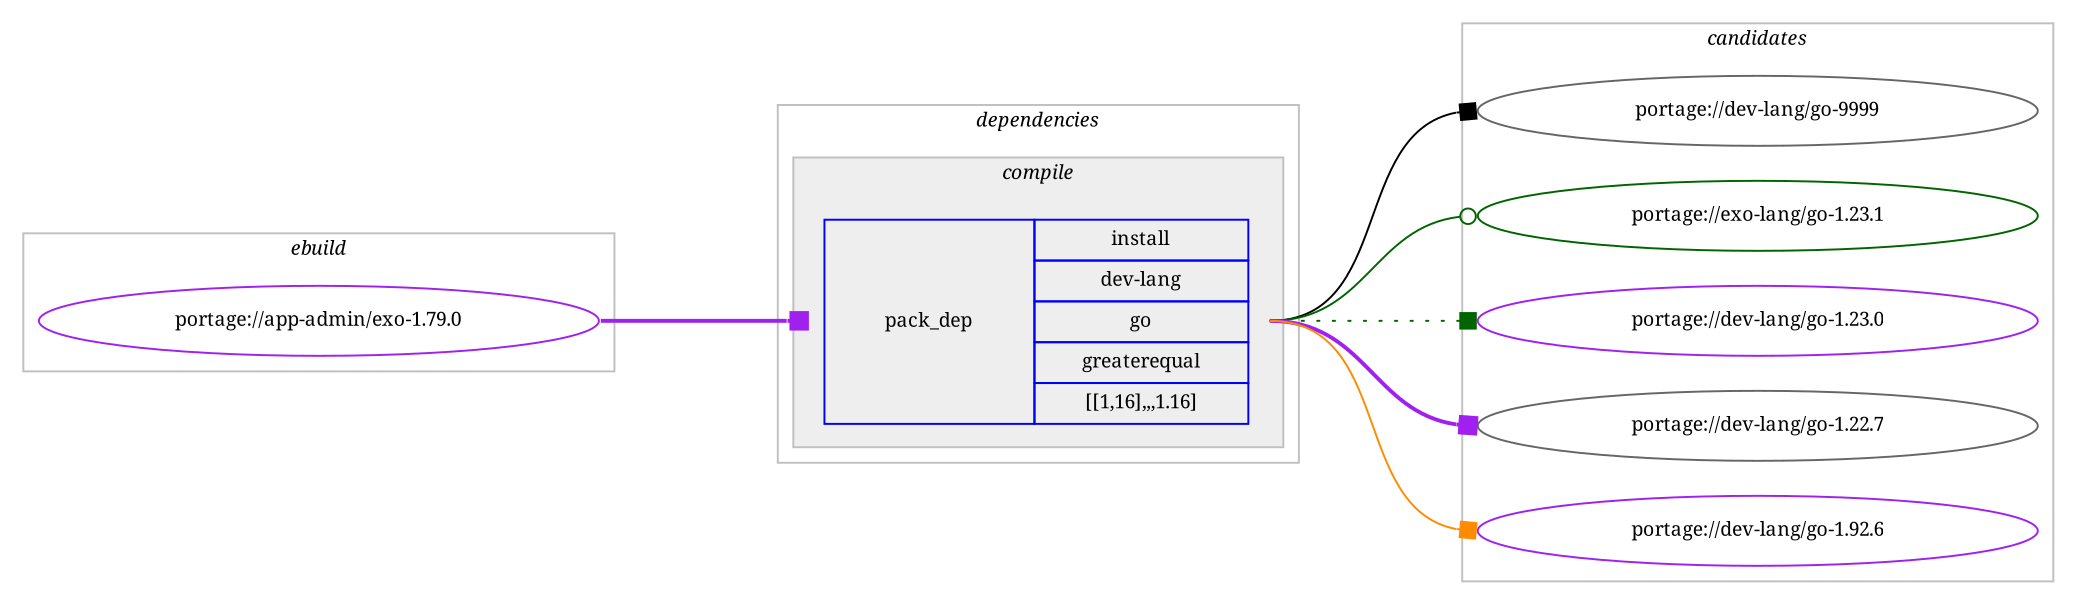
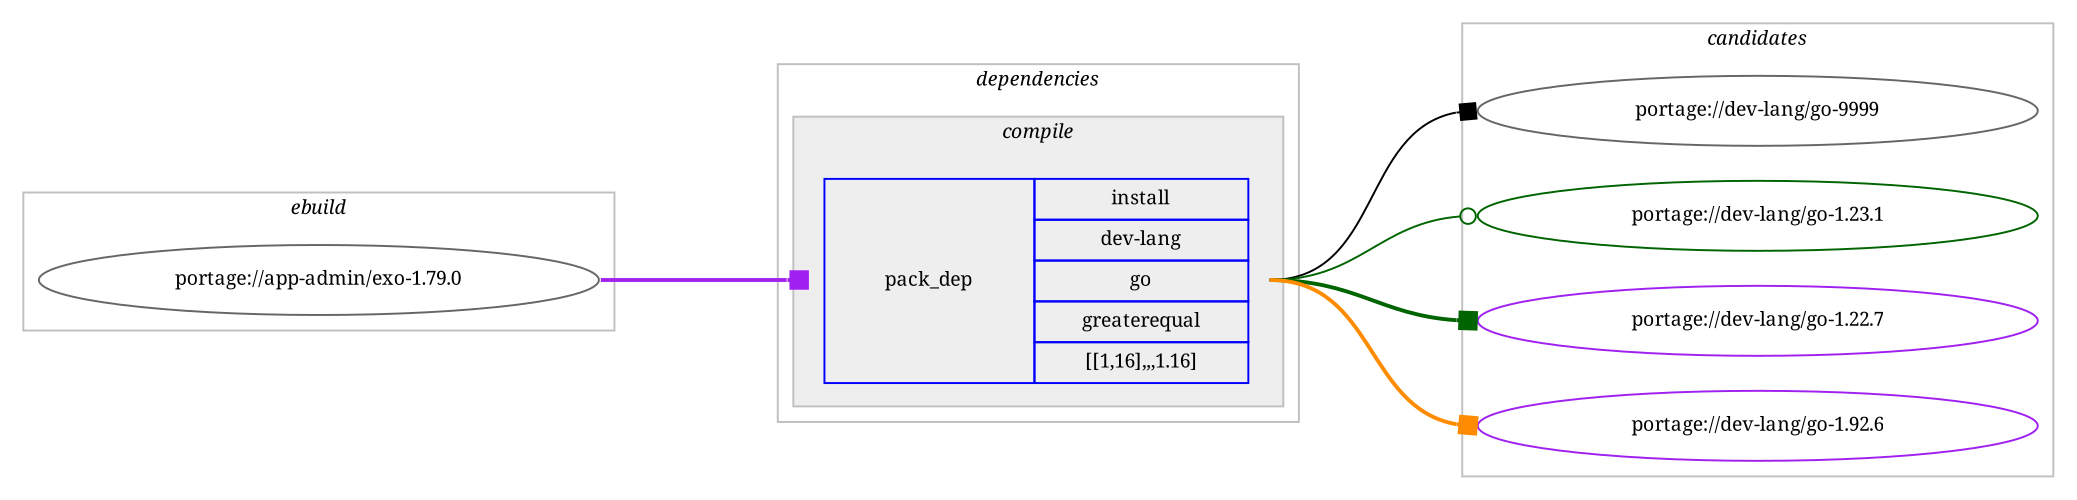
node "portage://exo-lang/go-1.23.1": label "portage://exo-lang/go-1.23.1" -> "portage://dev-lang/go-1.23.1"
node "portage://app-admin/exo-1.79.0": color purple -> gray40
node "portage://dev-lang/go-1.23.0": removed
edge "pack_dep" -> "portage://dev-lang/go-1.22.7": color purple -> darkgreen
edge "pack_dep" -> "portage://dev-lang/go-1.92.6": style solid -> bold
node "portage://dev-lang/go-1.22.7": color gray40 -> purple
